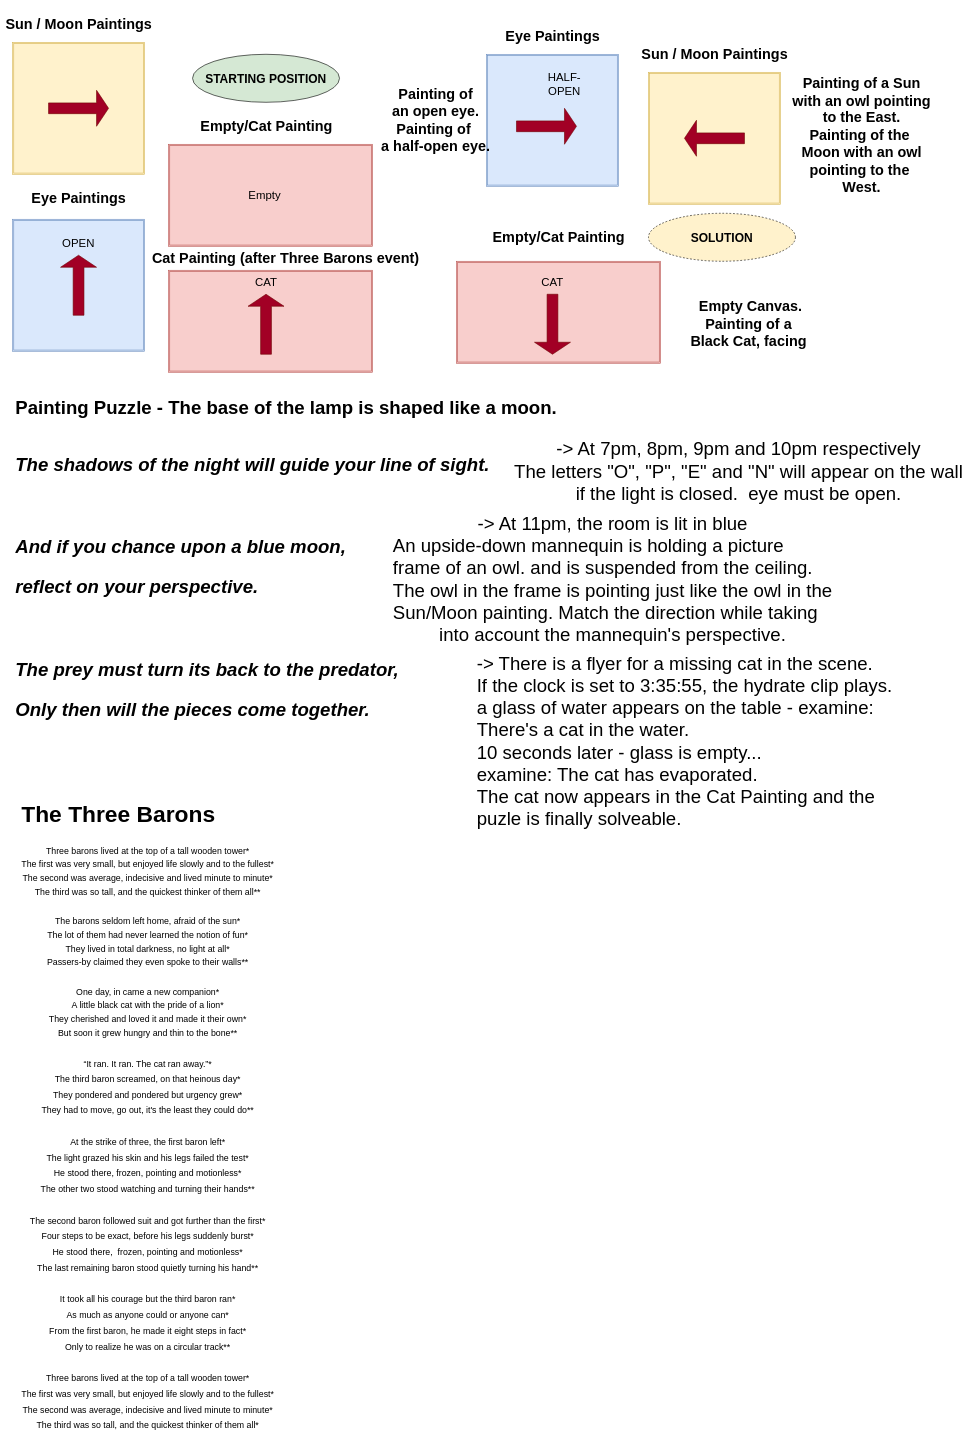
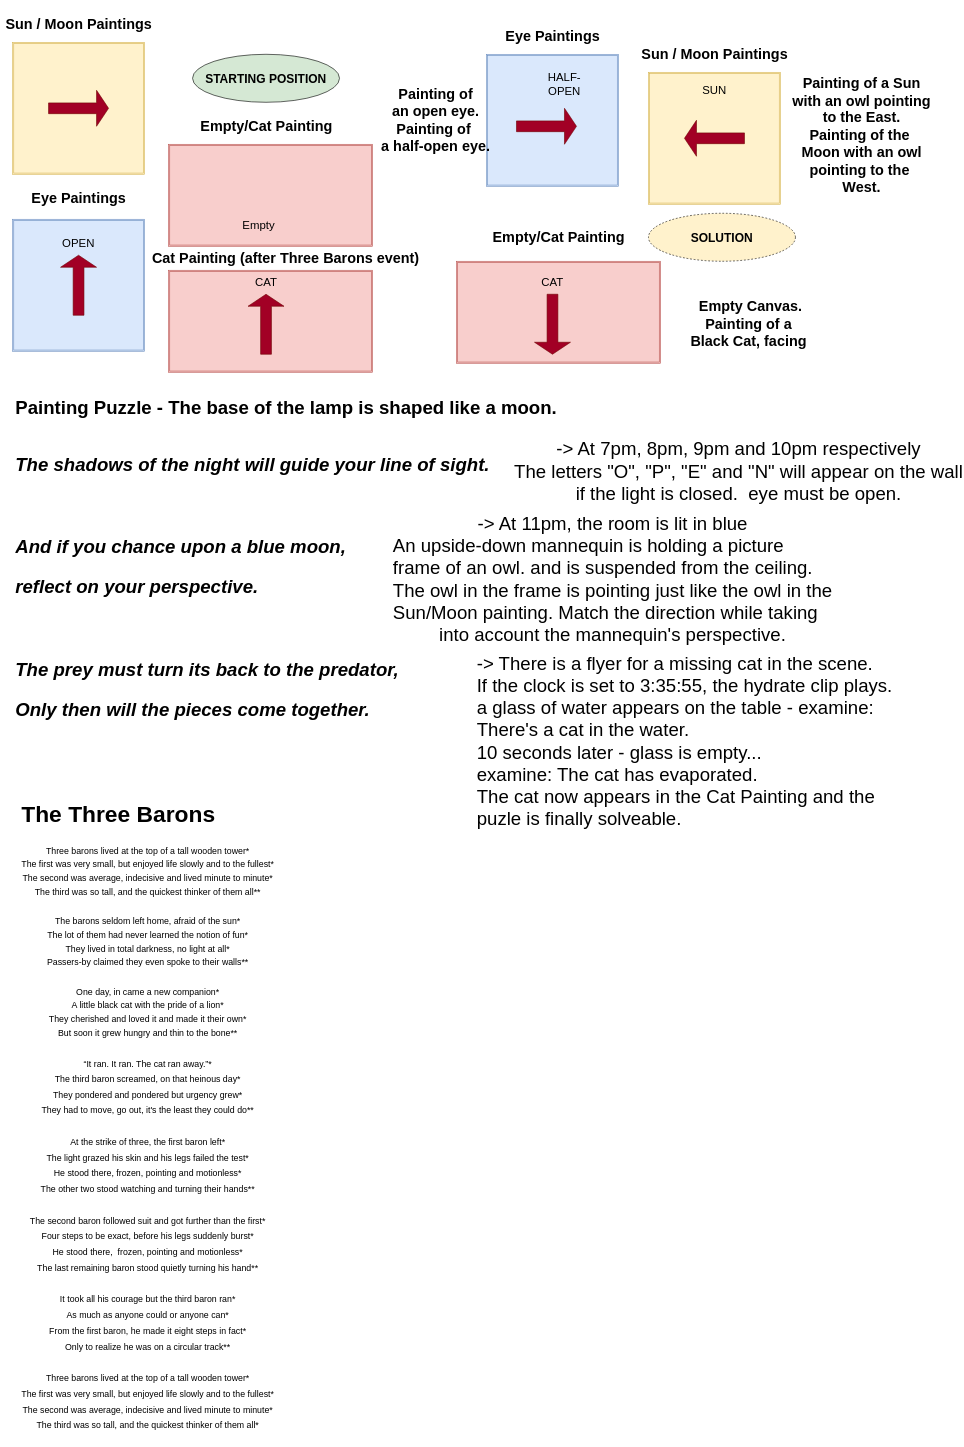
node "SUN": added
node "Empty": moved (266, 195) -> (260, 225)
